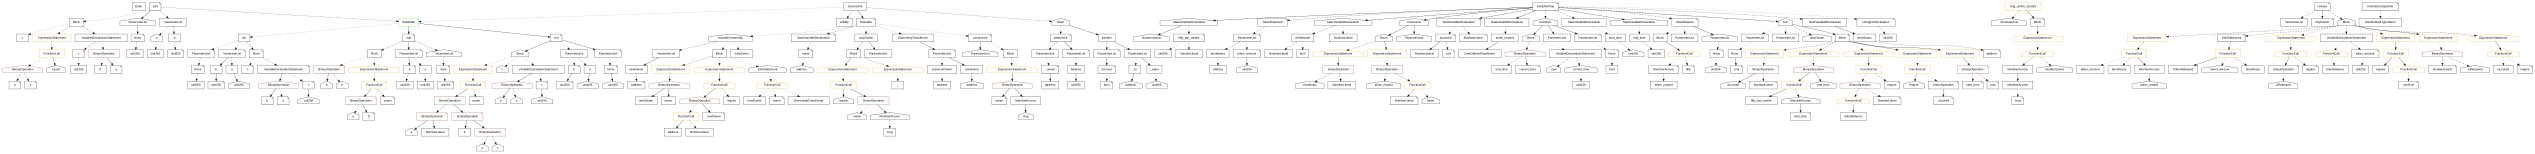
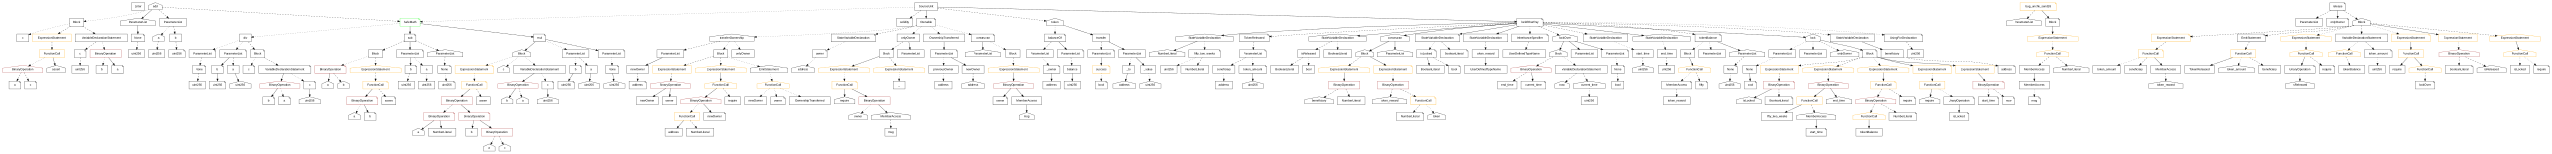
node "add": shape note -> house
edge "SourceUnit" -> "lockEtherPay": added
edge "lockEtherPay" -> "InheritanceSpecifier": added
node "success": color black -> orange
